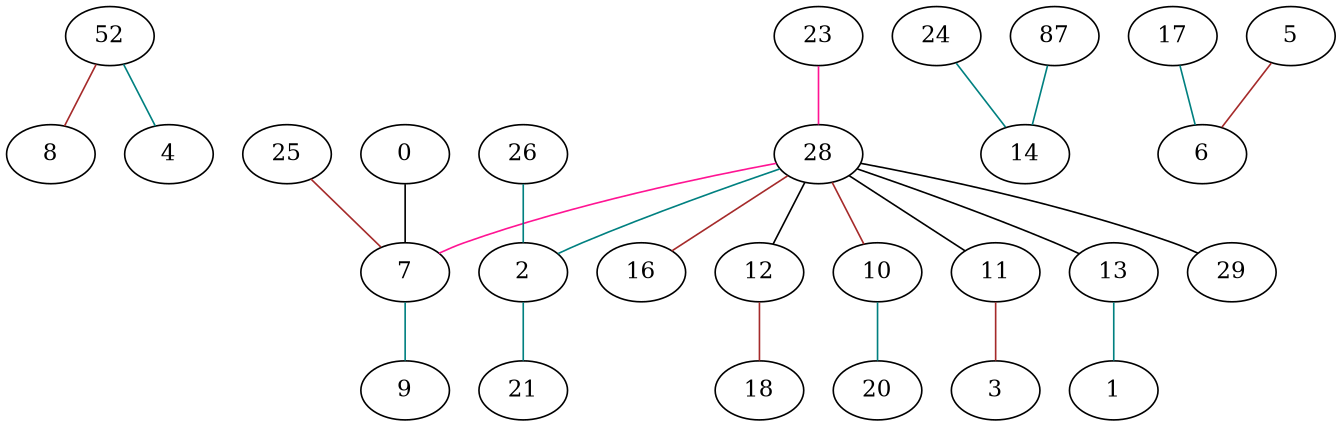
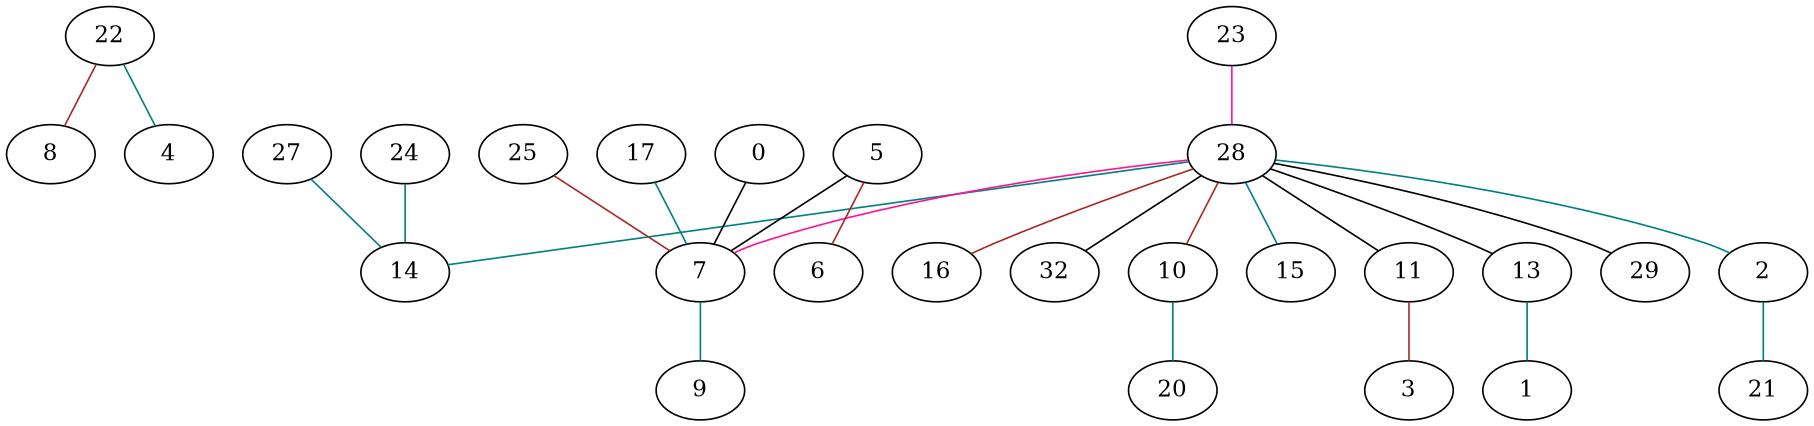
node "52": label "52" -> "22"
node "87": label "87" -> "27"
edge "17" -- "6": now "17" -- "7"
node "26": removed
edge "5" -- "7": added
edge "28" -- "14": added
node "12": label "12" -> "32"
node "15": added
node "18": removed
